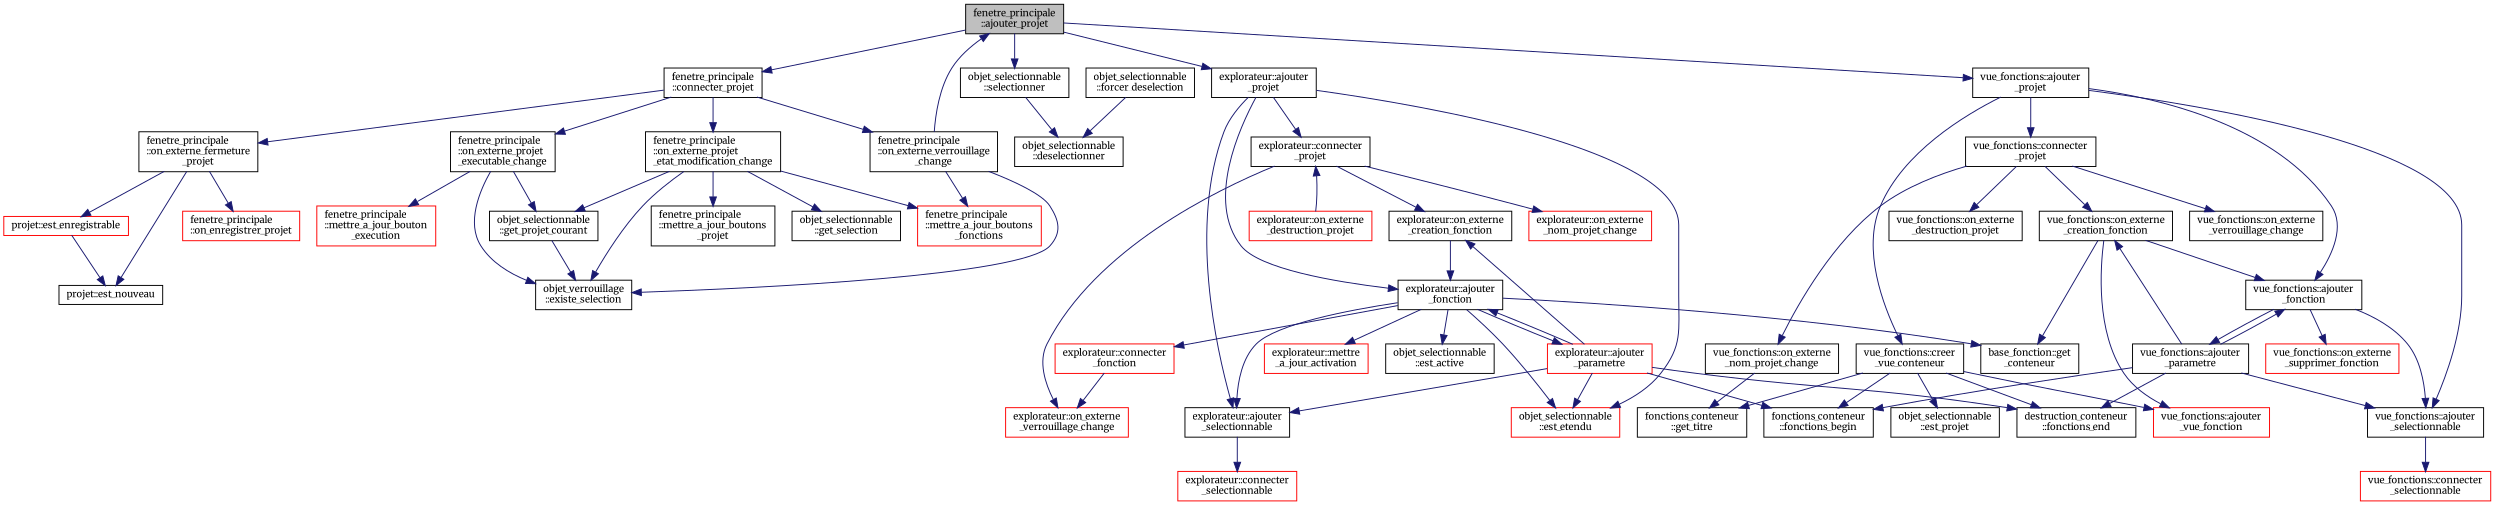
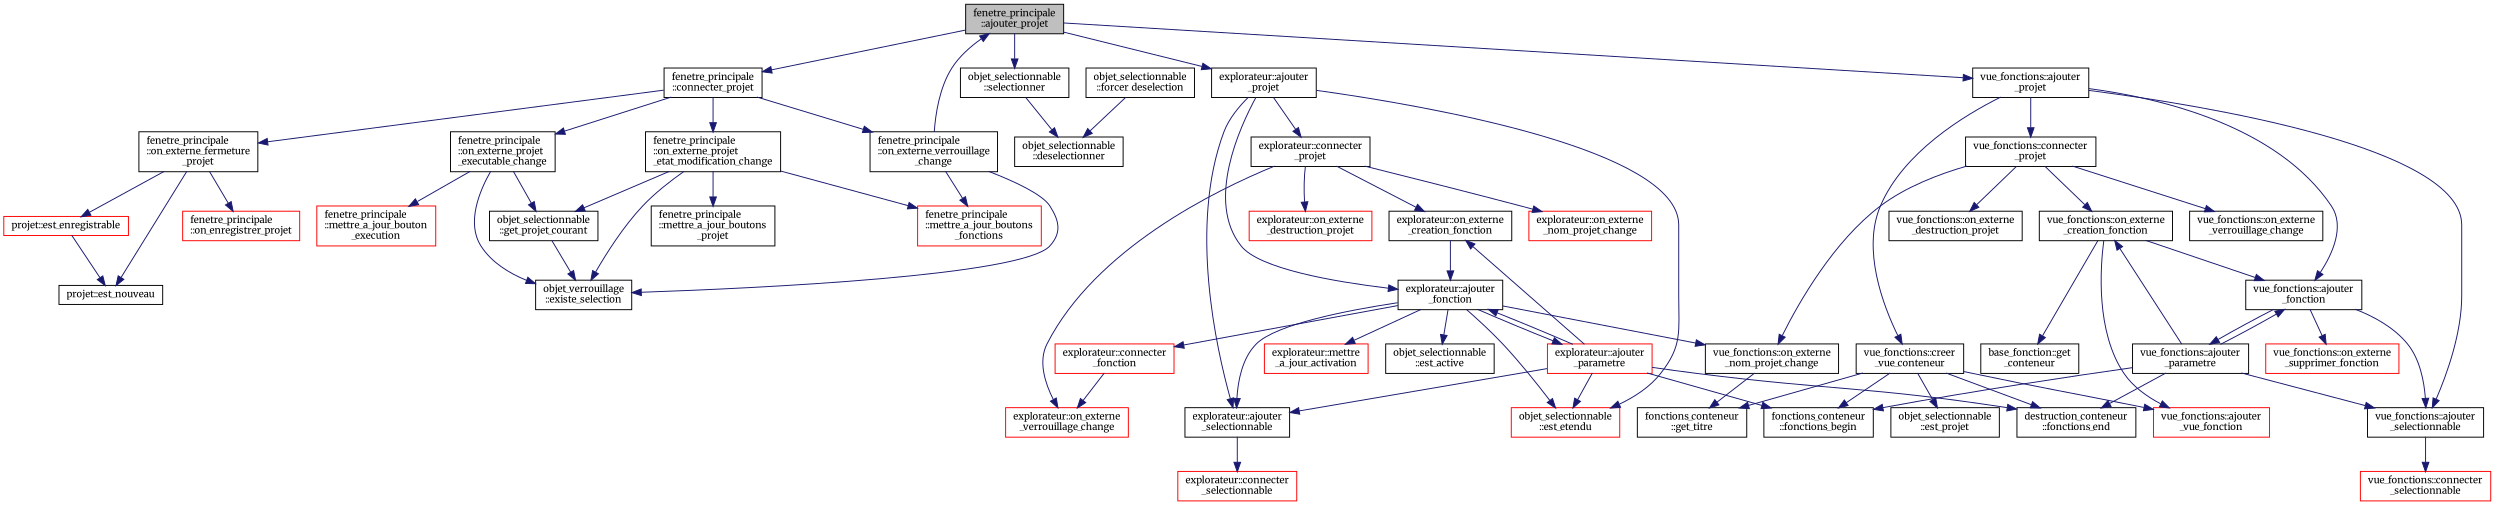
edge "explorateur::on_externe _destruction_projet" -> "explorateur::connecter _projet": reversed
node "objet_selectionnable ::get_selection": removed
edge "explorateur::ajouter _fonction" -> "base_fonction::get _conteneur": now "explorateur::ajouter _fonction" -> "vue_fonctions::on_externe _nom_projet_change"
